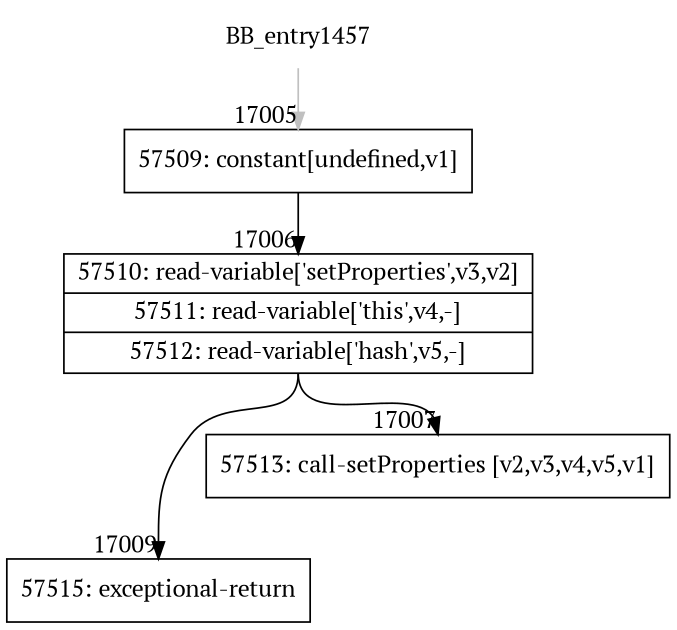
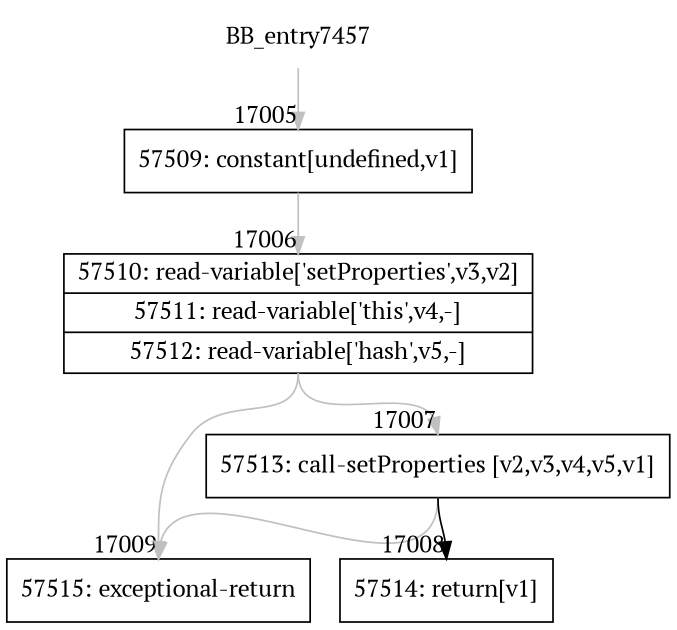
node "BB_entry1457": label "BB_entry1457" -> "BB_entry7457"
edge "57509: constant[undefined,v1]" -> "57510: read-variable['setProperties',v3,v2]": color black -> gray
edge "57510: read-variable['setProperties',v3,v2]" -> "57513: call-setProperties [v2,v3,v4,v5,v1]": color black -> gray
edge "57510: read-variable['setProperties',v3,v2]" -> "57515: exceptional-return": color black -> gray
edge "57513: call-setProperties [v2,v3,v4,v5,v1]" -> "57515: exceptional-return": added
node "57514: return[v1]": added
